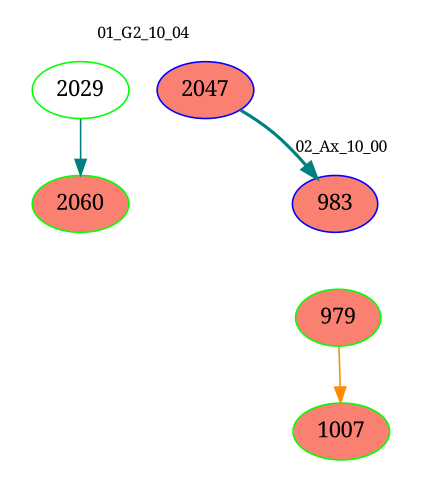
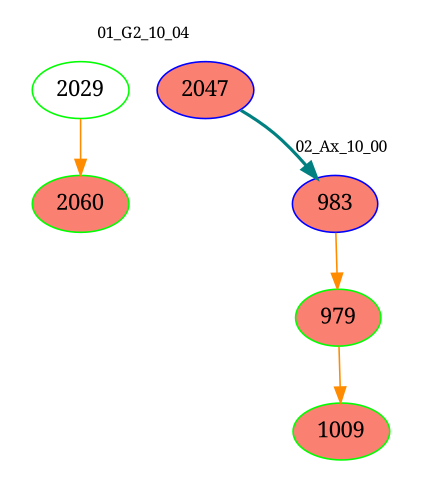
edge "2029" -> "2060": color teal -> darkorange
edge "983" -> "979": added
node "1007": label "1007" -> "1009"
